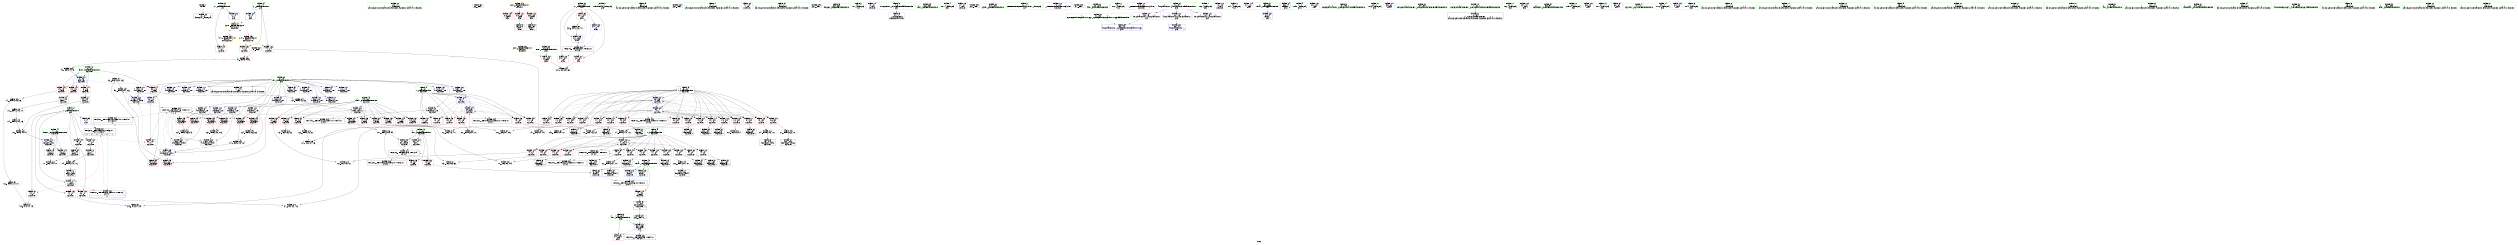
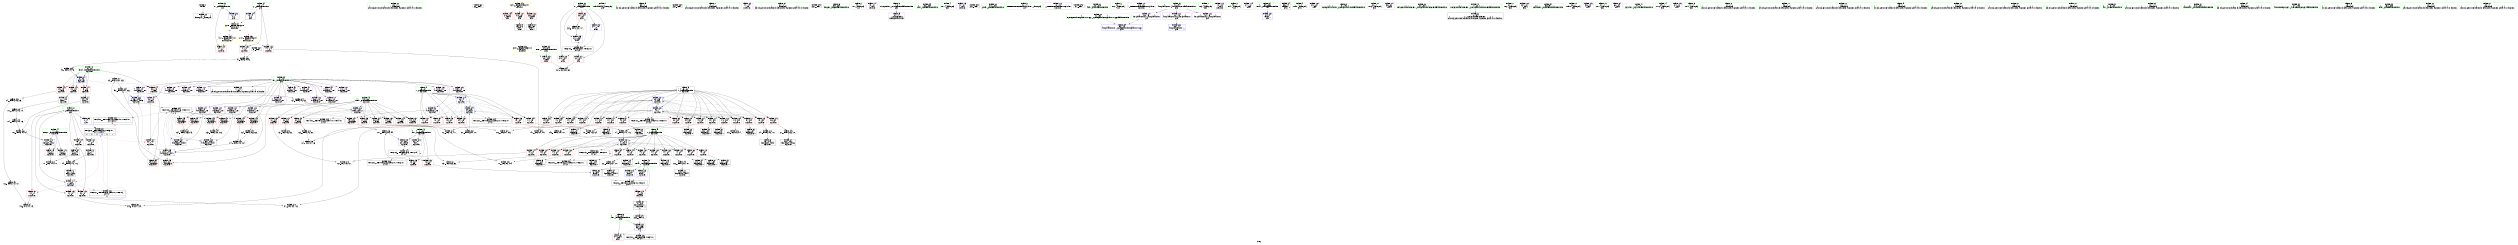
node "NodeID: 161": text "_Z5Binary" -> "_Z5Solvev"
